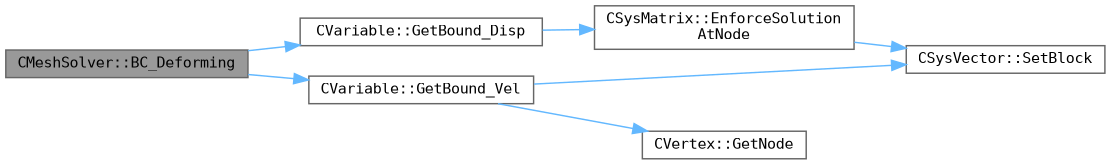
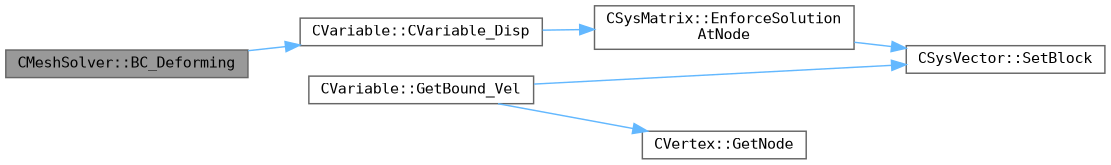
node "CVariable::GetBound_Disp": label "CVariable::GetBound_Disp" -> "CVariable::CVariable_Disp"
edge "CMeshSolver::BC_Deforming" -> "CVariable::GetBound_Vel": removed
